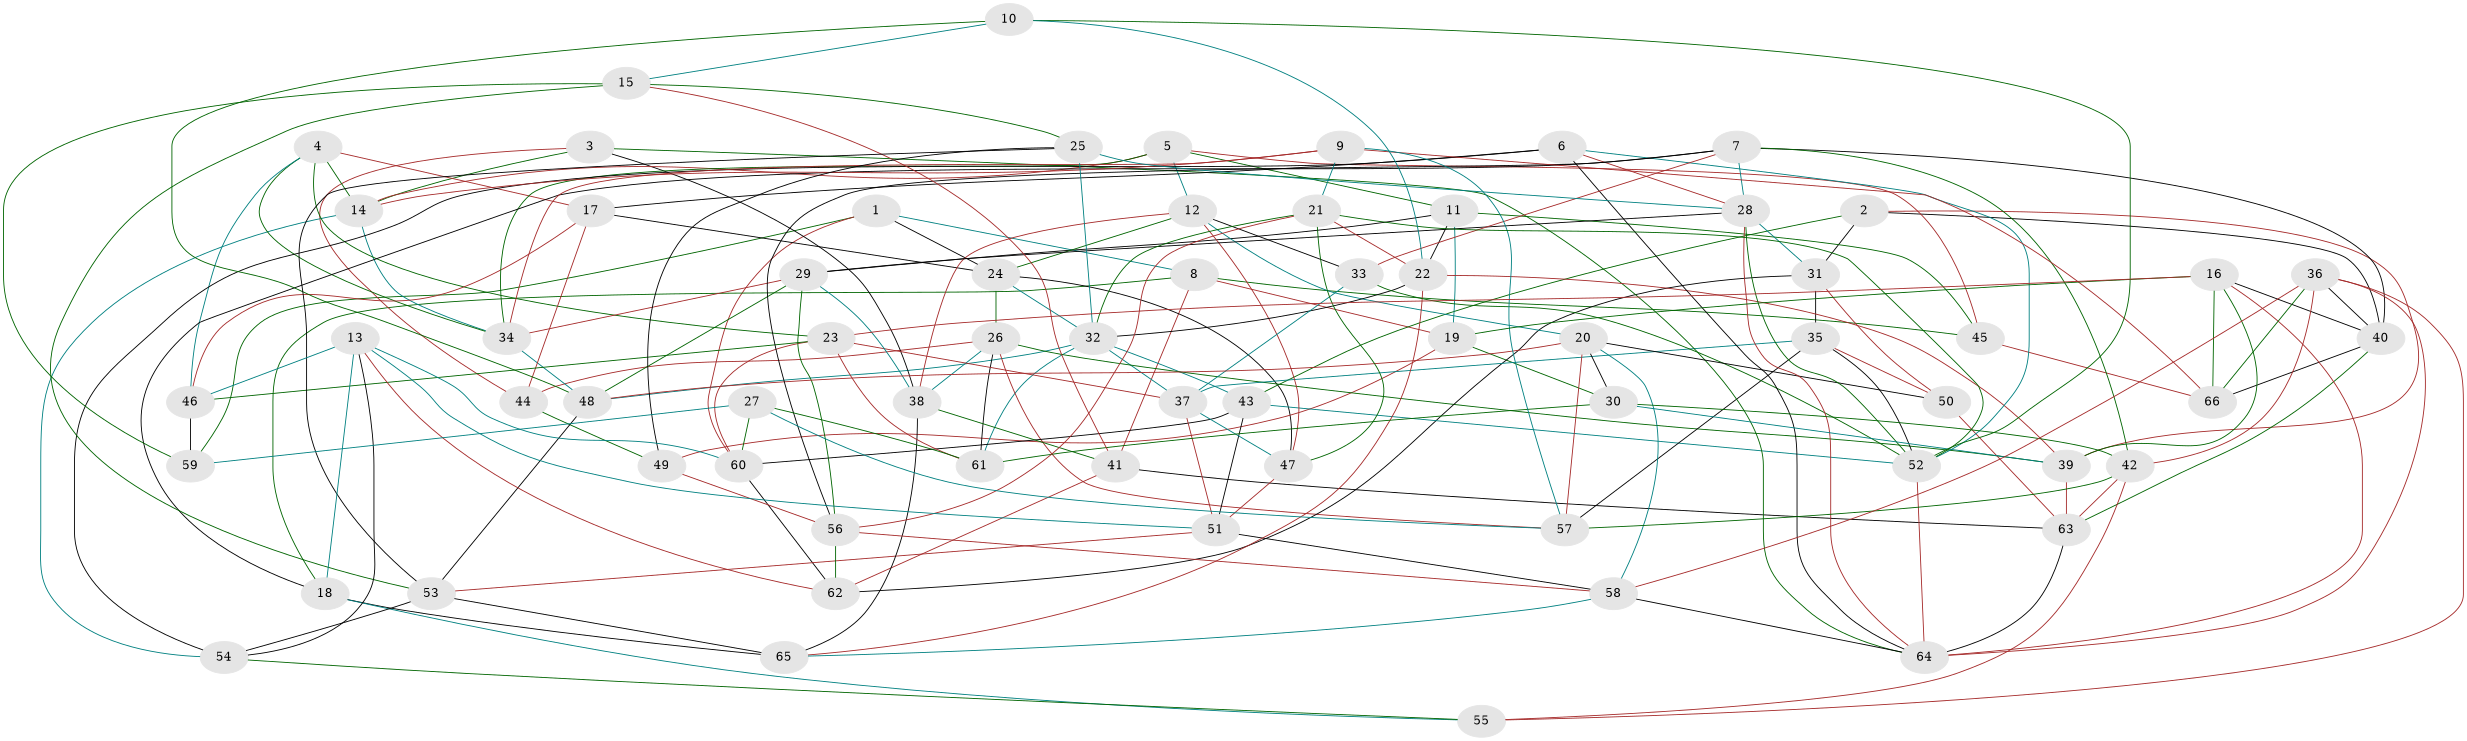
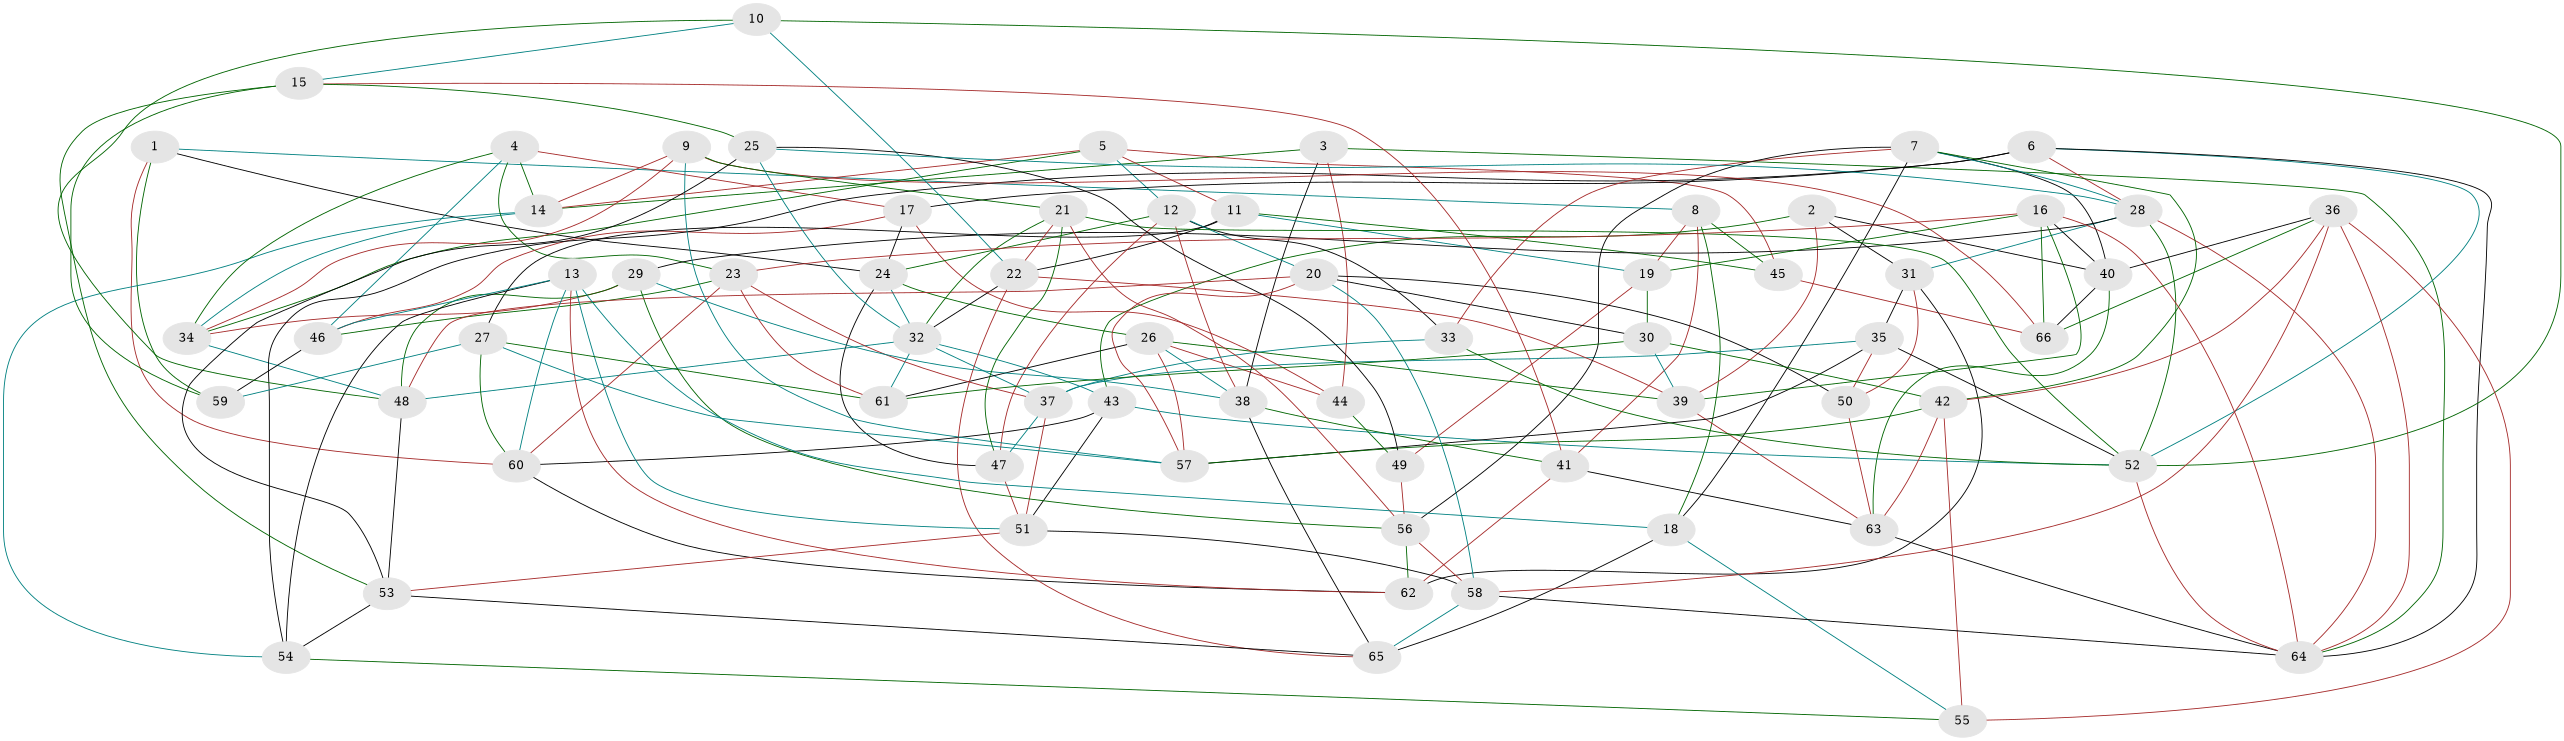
edge "9" -- "21": color teal -> darkgreen
edge "5" -- "11": color darkgreen -> brown
edge "11" -- "29": now "11" -- "27"
